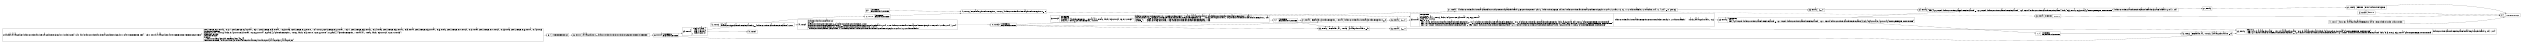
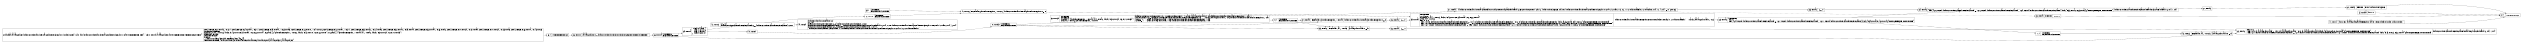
edge "49: 0x0029" -> "70: 0x005b": now "40: 0x000d" -> "70: 0x005b"
